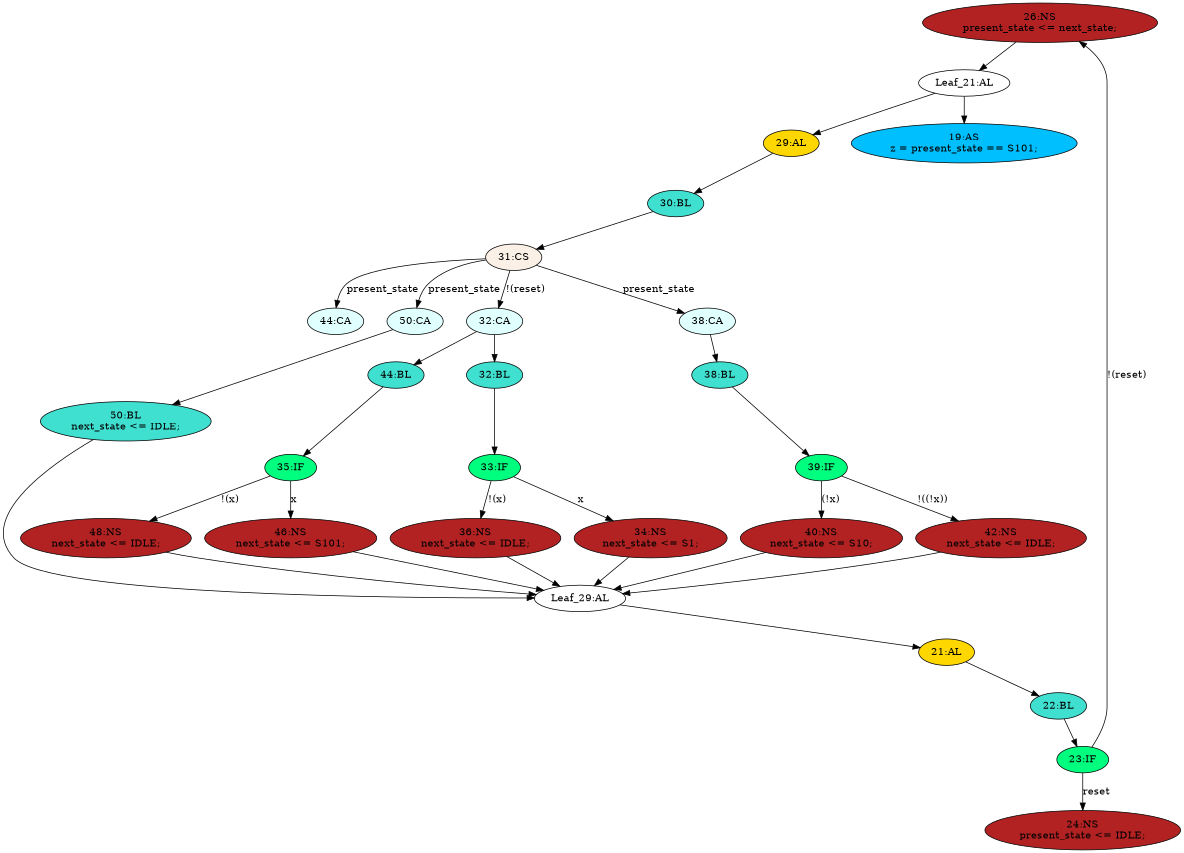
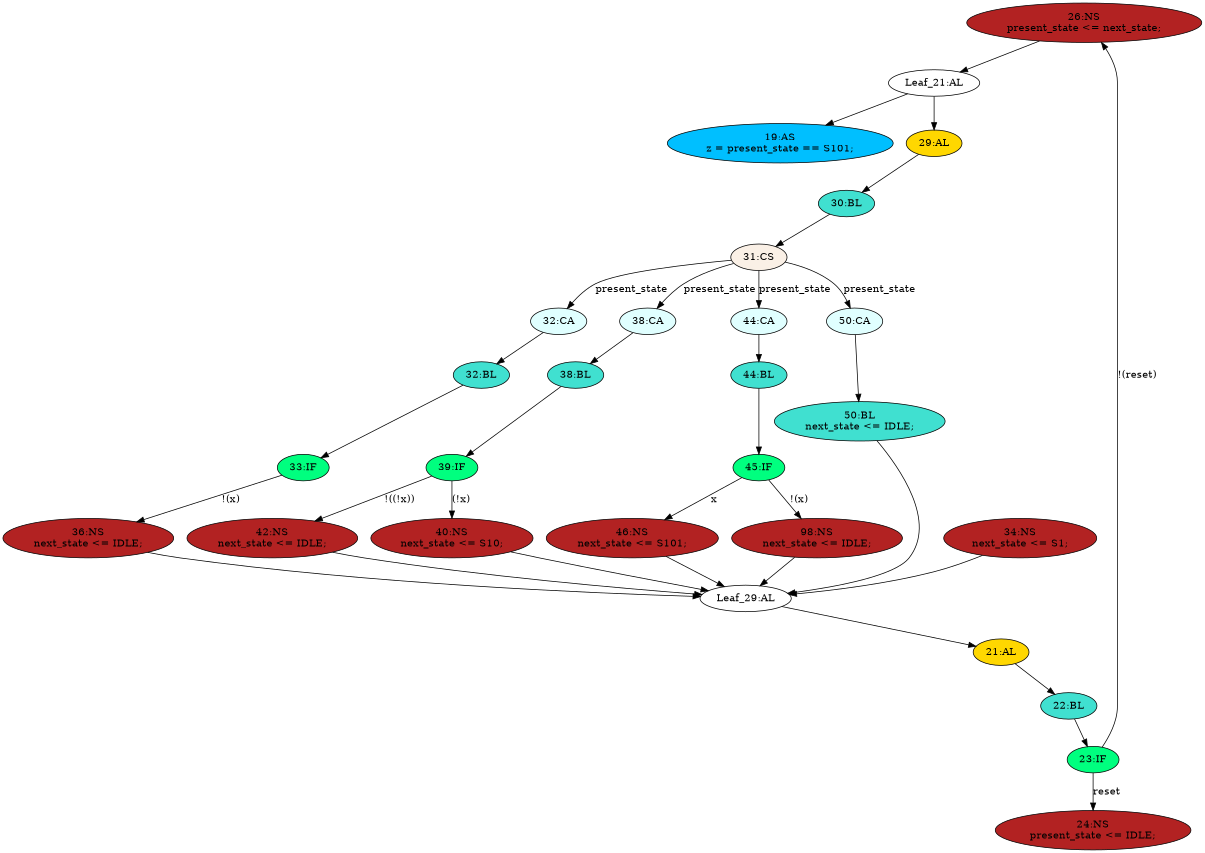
edge "31:CS" -> "32:CA": label "!(reset)" -> "present_state"
edge "32:CA" -> "44:BL": now "44:CA" -> "44:BL"
node "35:IF": label "35:IF" -> "45:IF"
edge "33:IF" -> "34:NS next_state <= S1;": removed, label "x"
node "48:NS next_state <= IDLE;": label "48:NS next_state <= IDLE;" -> "98:NS next_state <= IDLE;"
